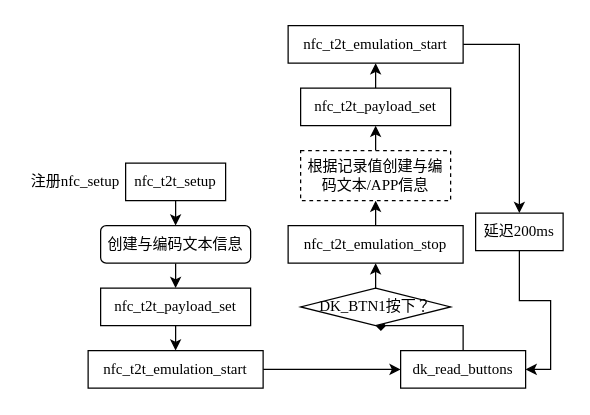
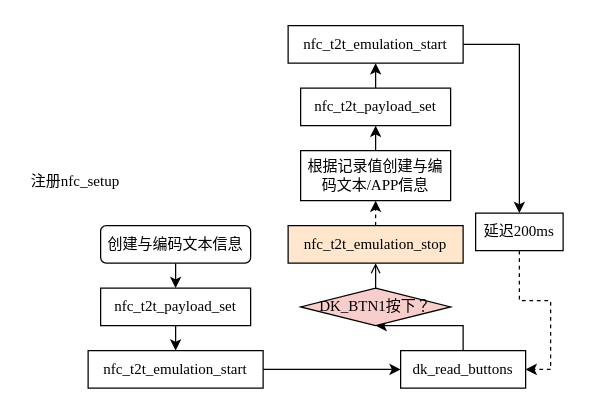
node "根据记录值创建与编码文本/APP信息": style dashed -> solid
node "nfc_t2t_setup": removed
edge "nfc_t2t_setup" -> "创建与编码文本信息": removed
edge "nfc_t2t_emulation_stop" -> "根据记录值创建与编码文本/APP信息": style solid -> dashed
node "nfc_t2t_emulation_stop": fillcolor #ffffff -> #ffe6cc
edge "DK_BTN1按下？" -> "nfc_t2t_emulation_stop": arrowhead classic -> open
edge "延迟200ms" -> "dk_read_buttons": style solid -> dashed
node "DK_BTN1按下？": fillcolor #ffffff -> #f8cecc
edge "dk_read_buttons" -> "DK_BTN1按下？": arrowhead diamond -> classic
